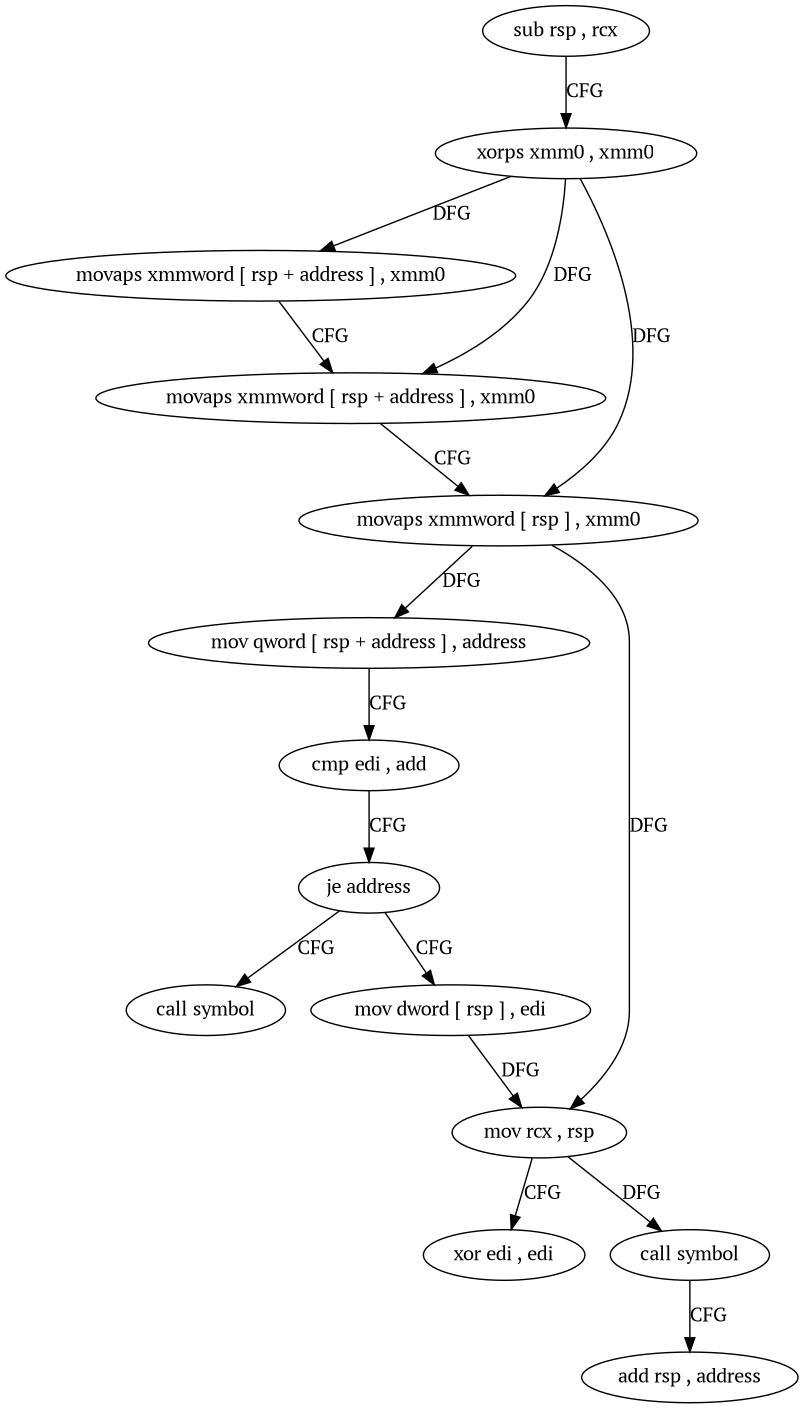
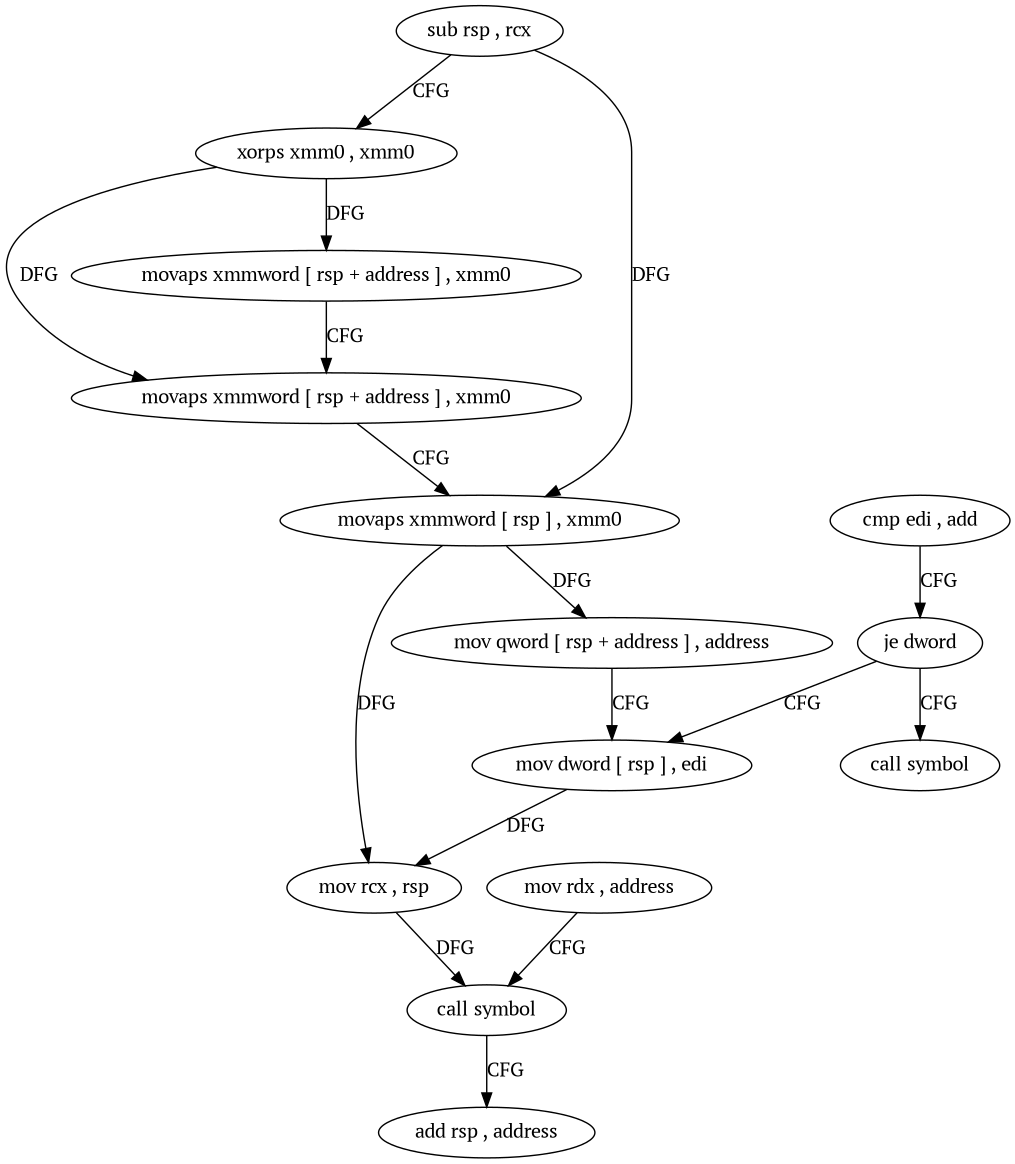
edge "xorps xmm0 , xmm0" -> "movaps xmmword [ rsp ] , xmm0": now "sub rsp , rcx" -> "movaps xmmword [ rsp ] , xmm0"
edge "mov qword [ rsp + address ] , address" -> "cmp edi , add": now "mov qword [ rsp + address ] , address" -> "mov dword [ rsp ] , edi"
node "je address": label "je address" -> "je dword"
node "mov rdx , address": added
node "xor edi , edi": removed
